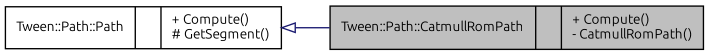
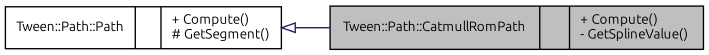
node "Tween::Path::CatmullRomPath": text "- CatmullRomPath()" -> "- GetSplineValue()"
